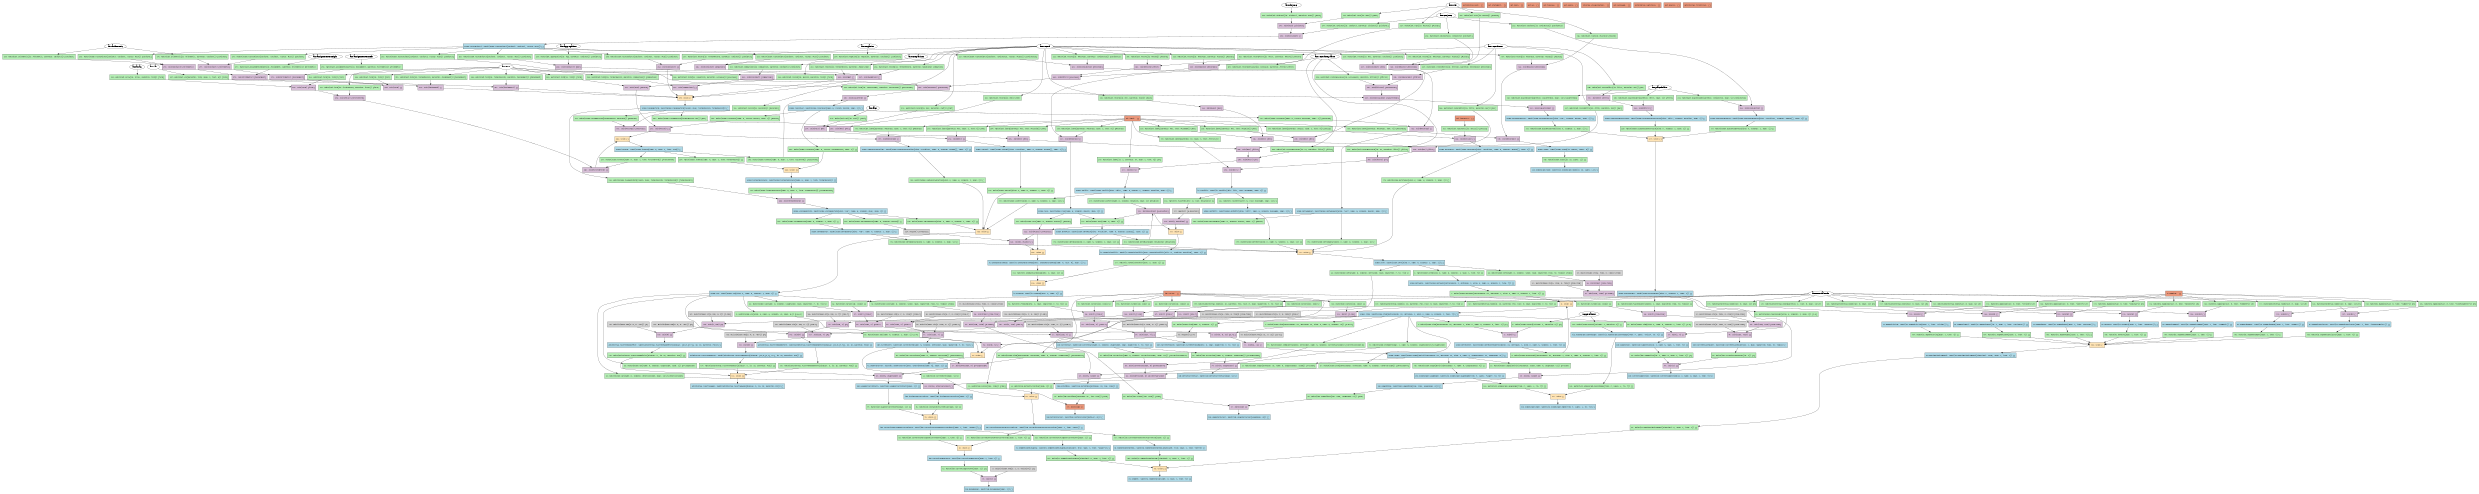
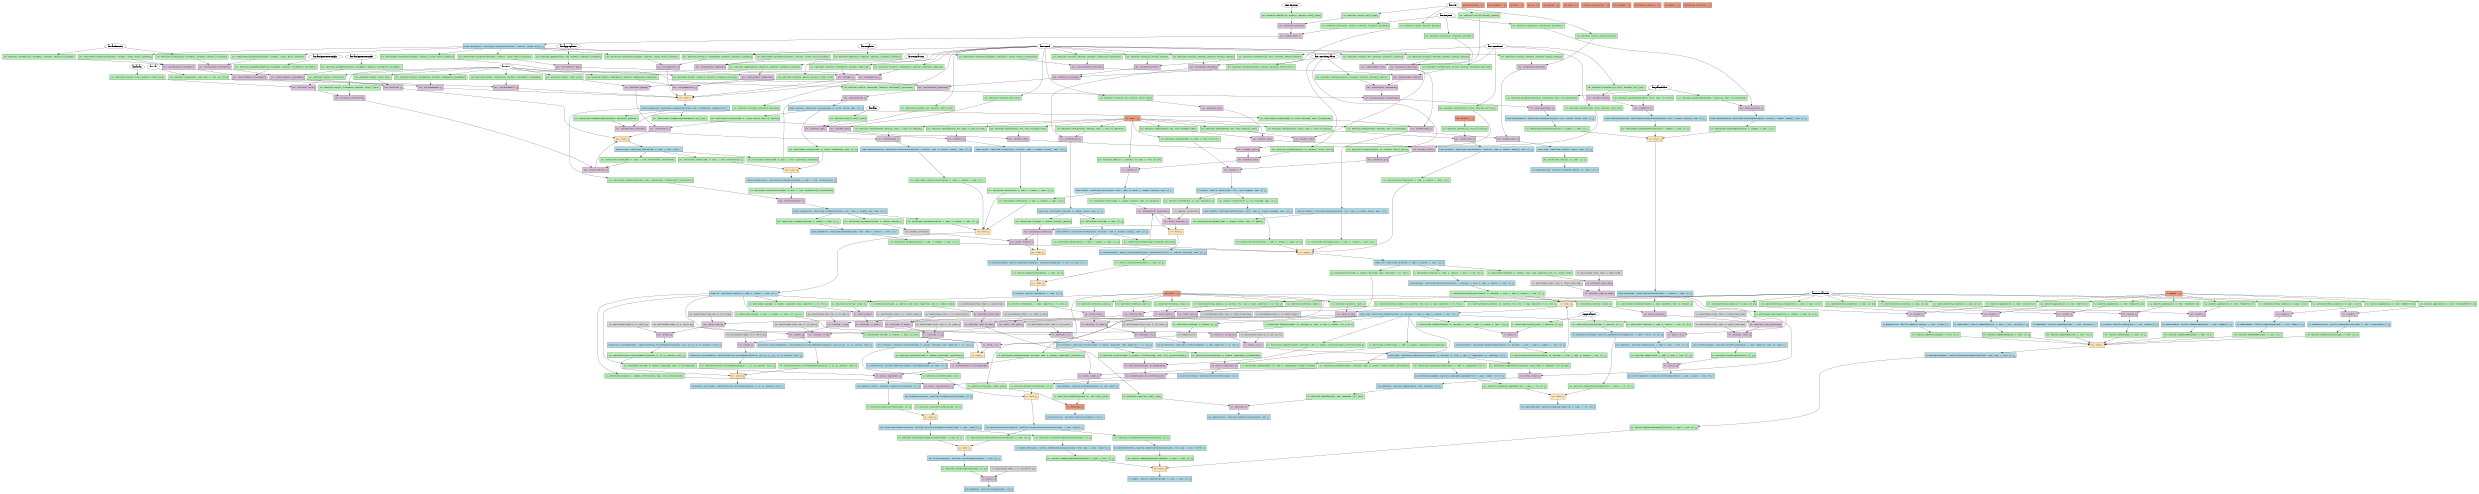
node "ast.disjunct": label "ast.disjunct" -> "text.disjunct"
edge "288: Join(Term) []" -> "285: Union []": added
edge "315: Join(Relation) [N-Relation]" -> "177: Match(scope.rule{name: N, span: S}) []": now "315: Join(Relation) [N-Relation]" -> "318: Join(N, Relation) []"
